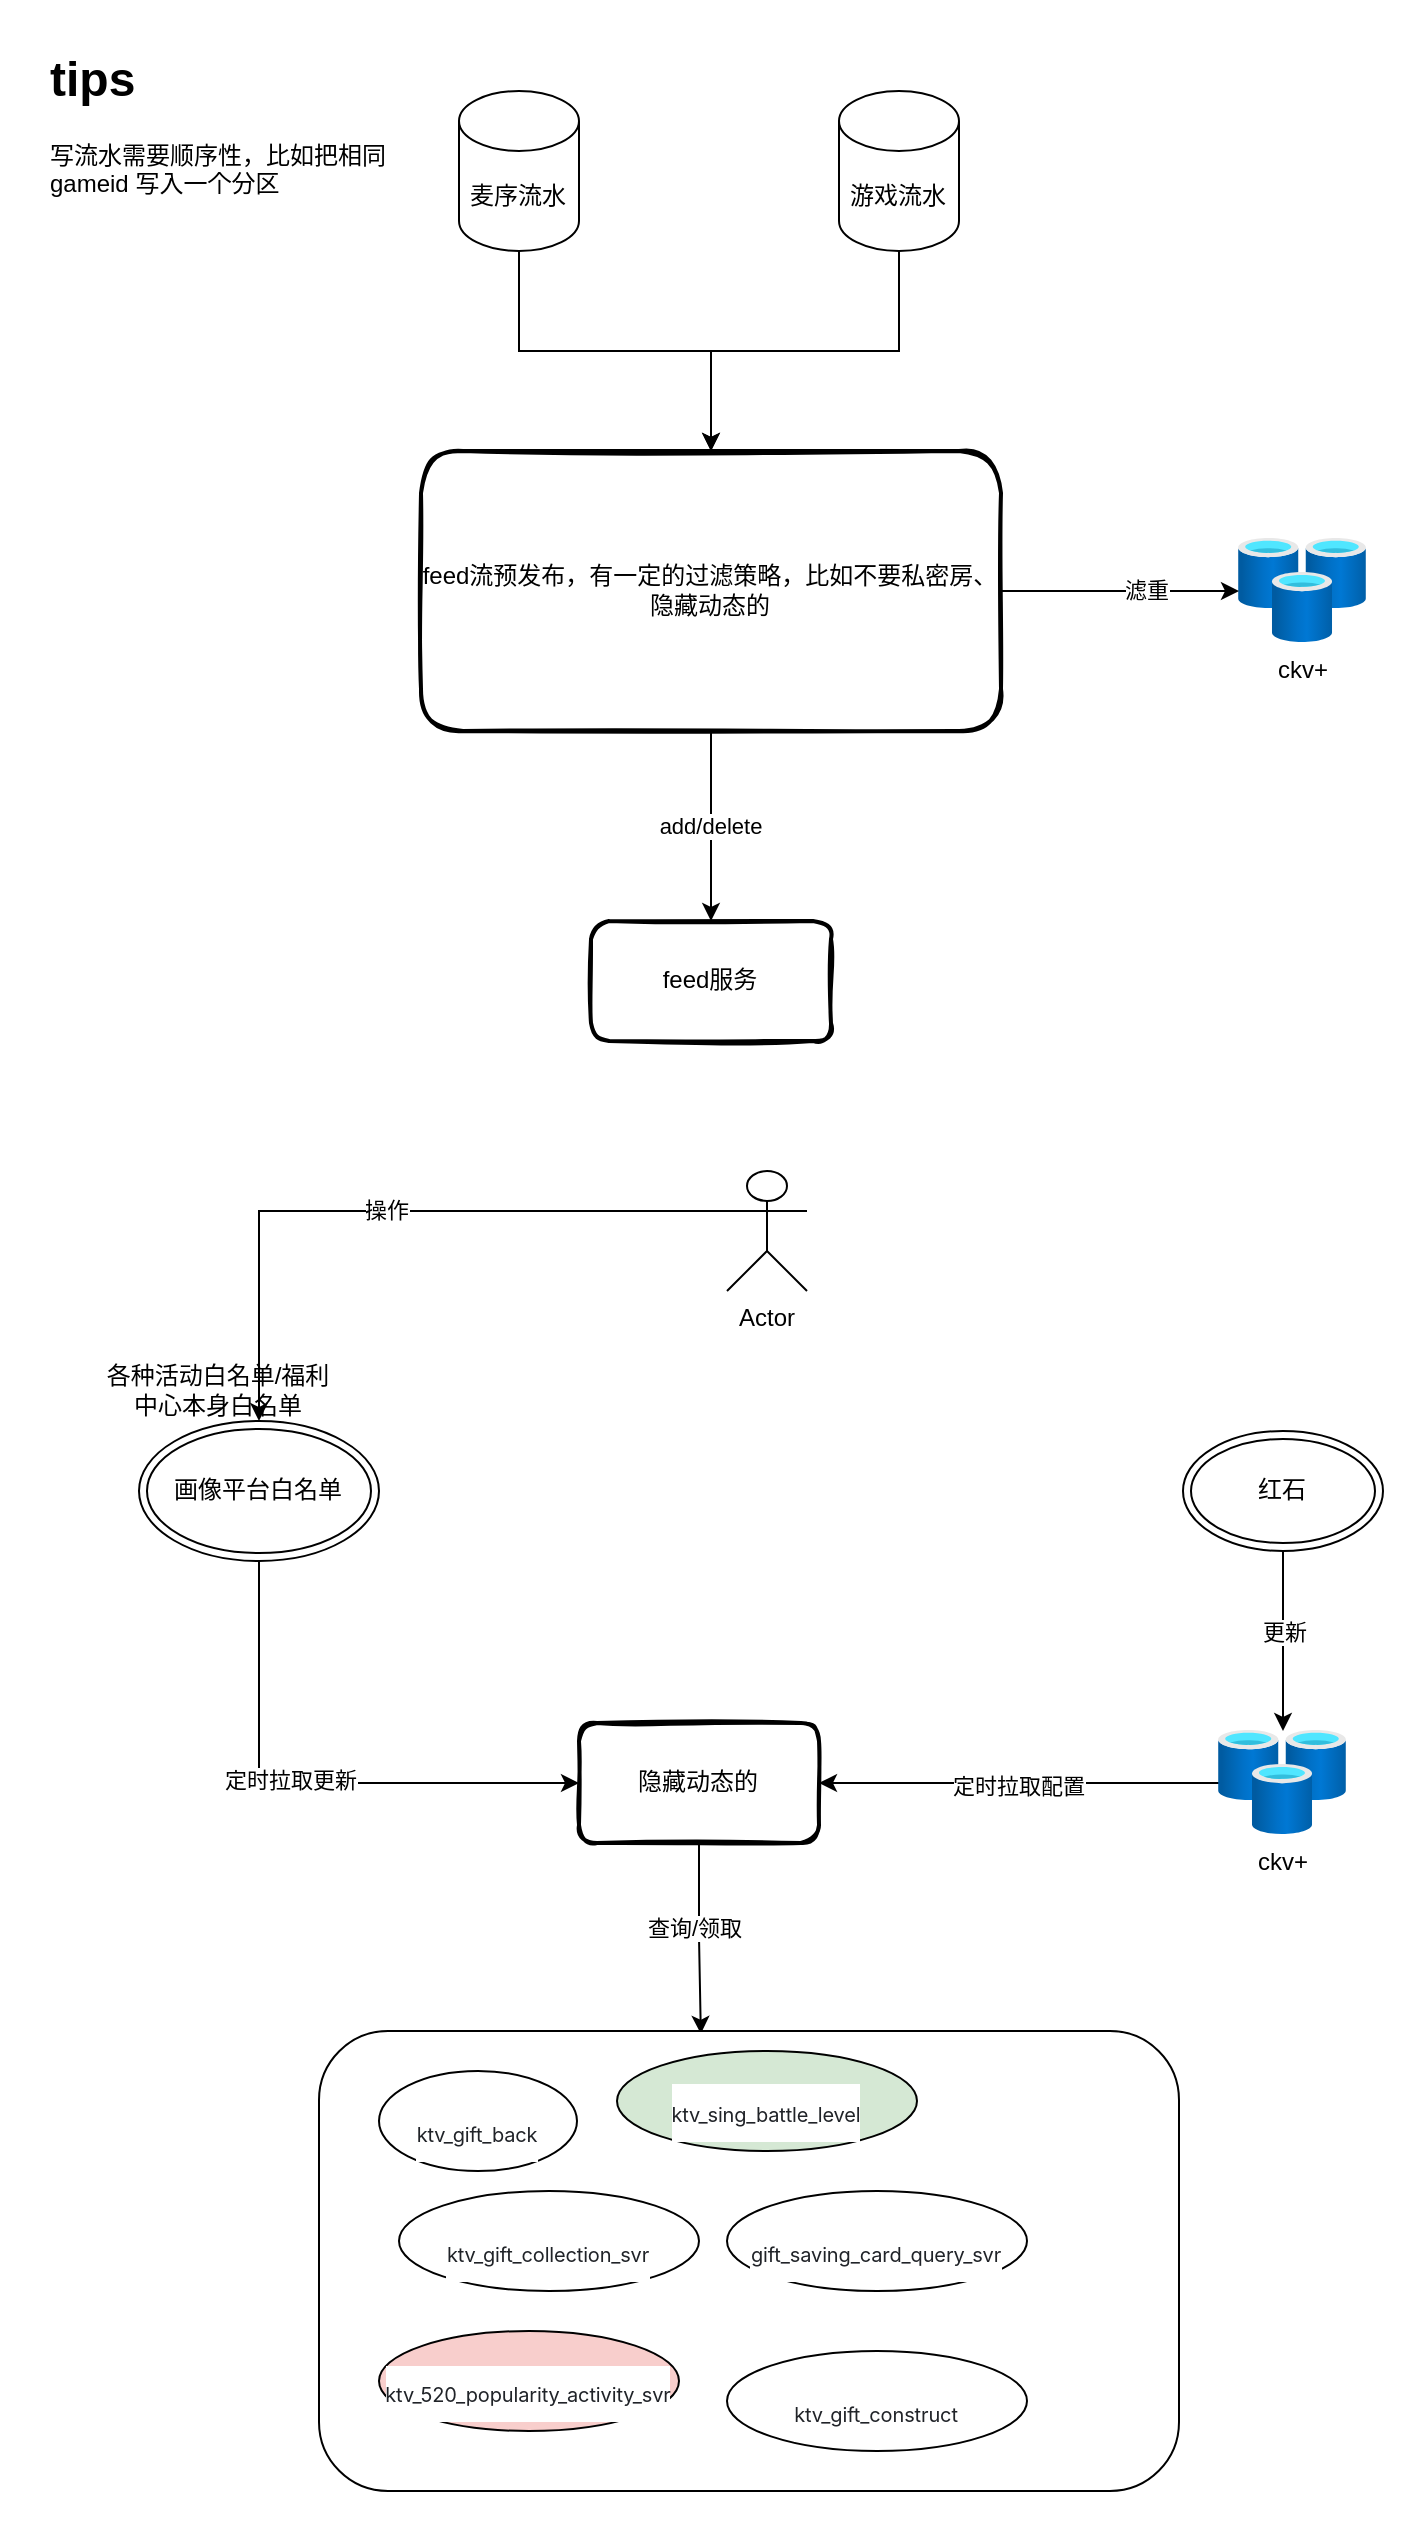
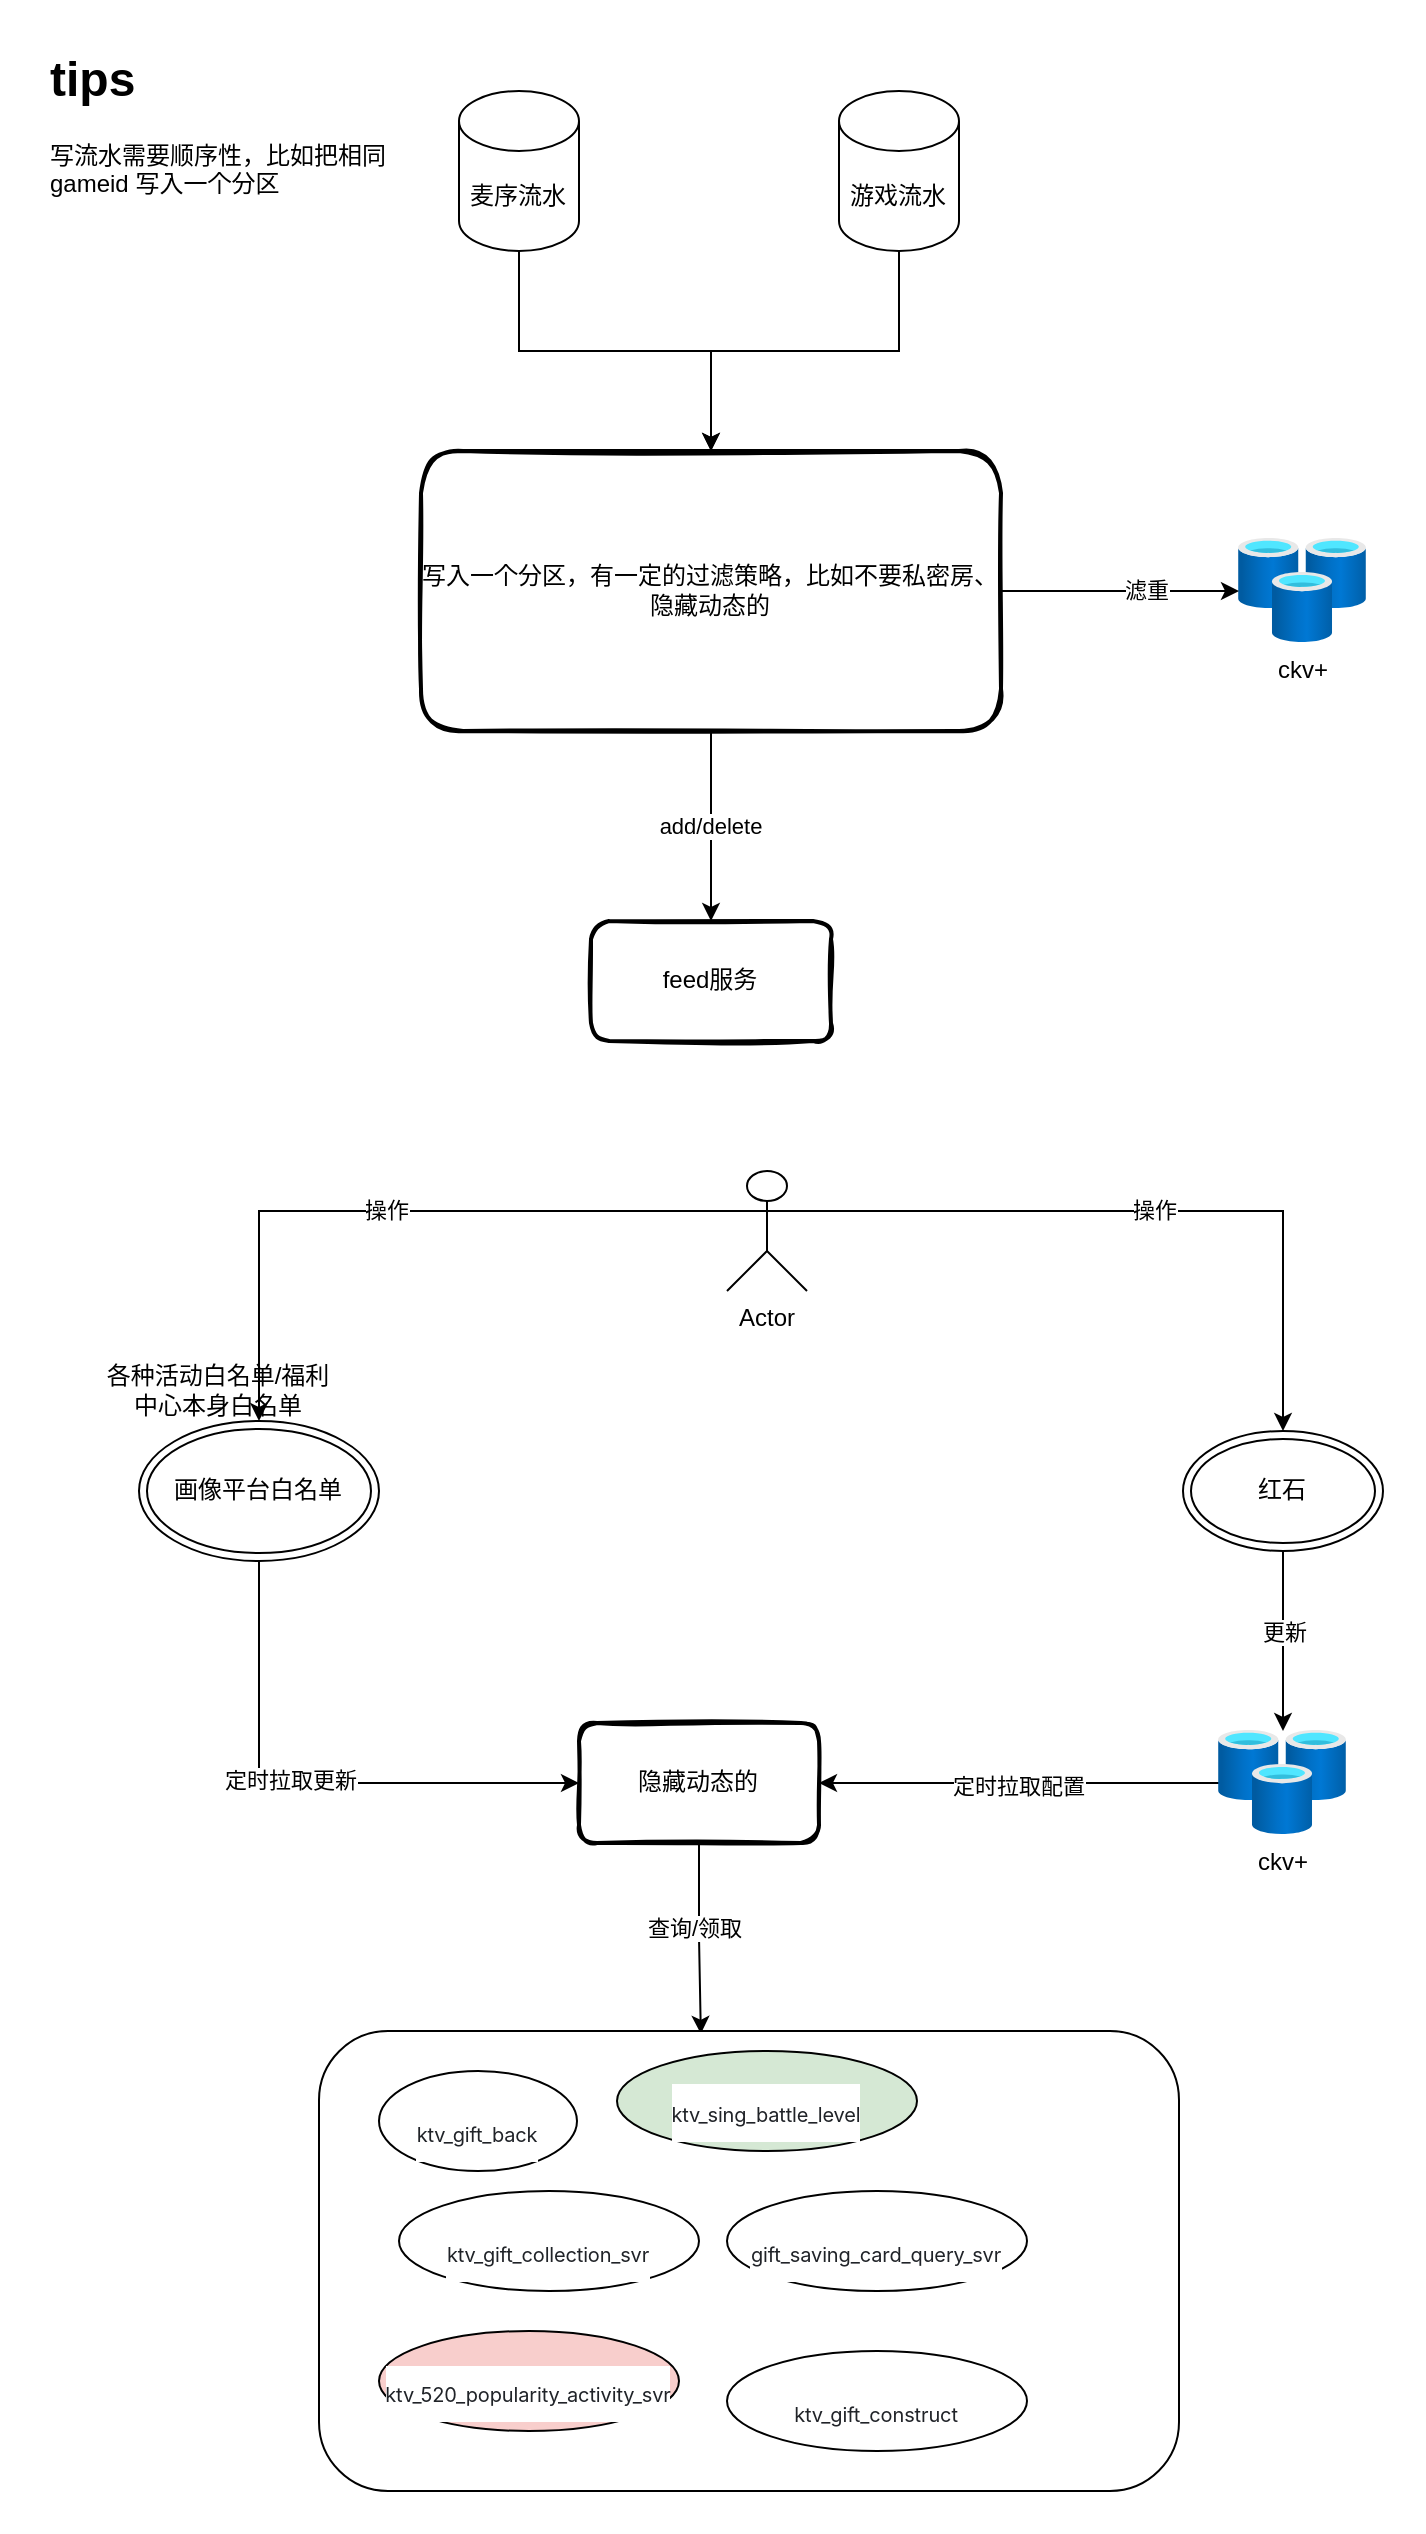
node "feed流预发布，有一定的过滤策略，比如不要私密房、隐藏动态的": label "feed流预发布，有一定的过滤策略，比如不要私密房、隐藏动态的" -> "写入一个分区，有一定的过滤策略，比如不要私密房、隐藏动态的"
edge "Actor" -> "红石": added, label "操作"
